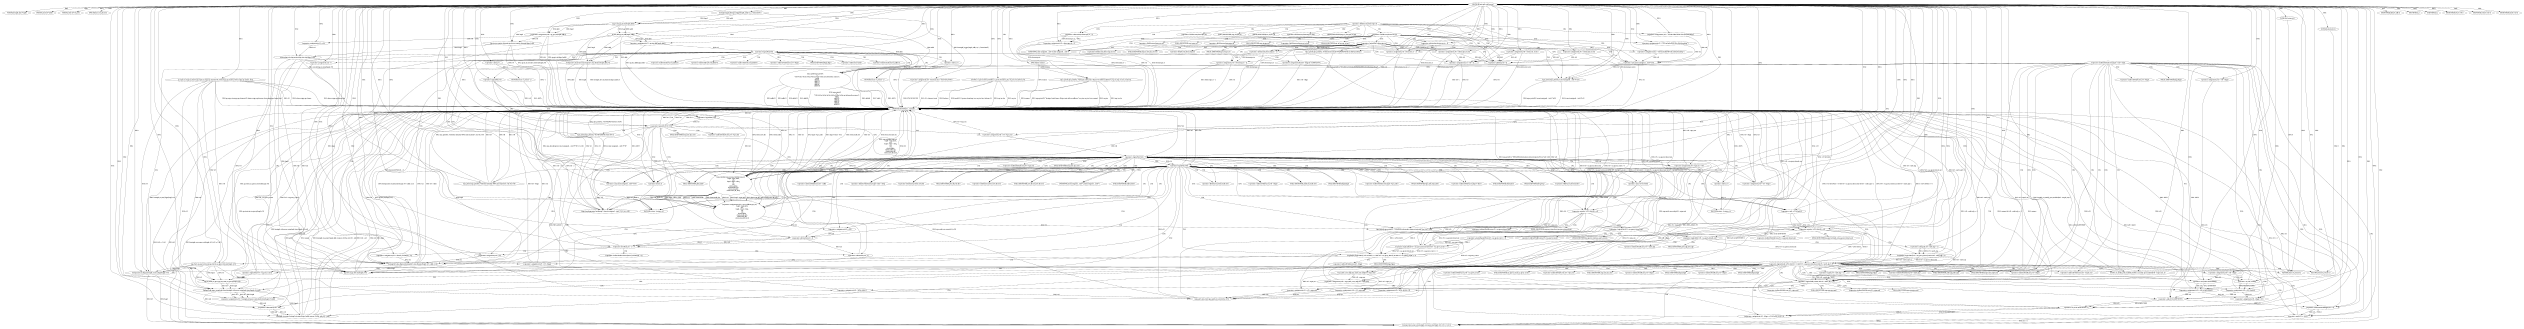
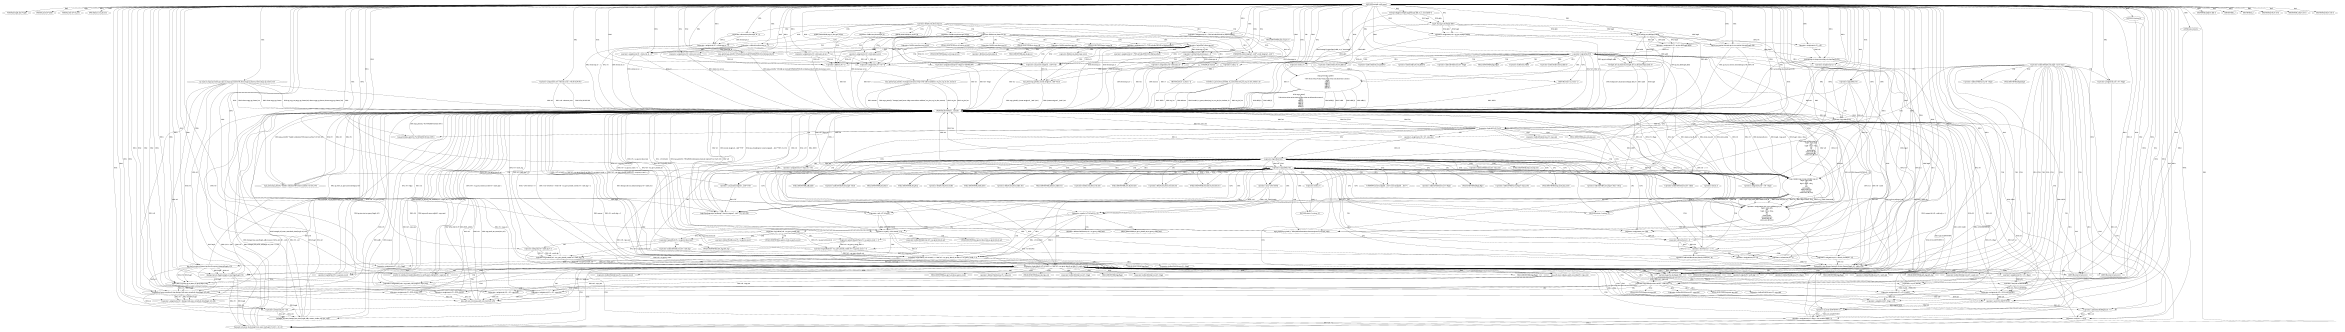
edge "(METHOD,hostapd_notif_assoc)" -> "(<operator>.assignment,v21 = v20)": added, label "DDG:"
edge "(<operator>.subtraction,elems.wps_ie - 2)" -> "(METHOD_RETURN,int __fastcall)": now "(FIELD_IDENTIFIER,wps_ie,wps_ie)" -> "(METHOD_RETURN,int __fastcall)"
